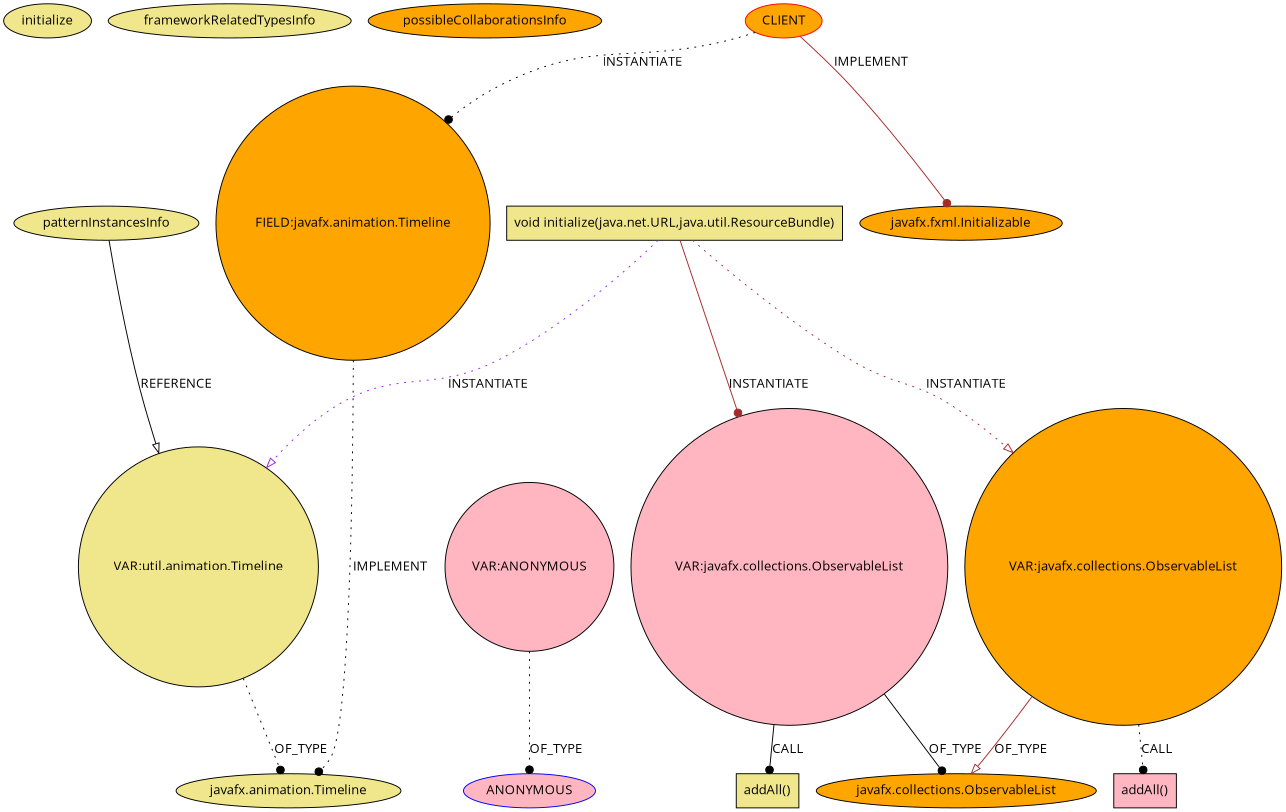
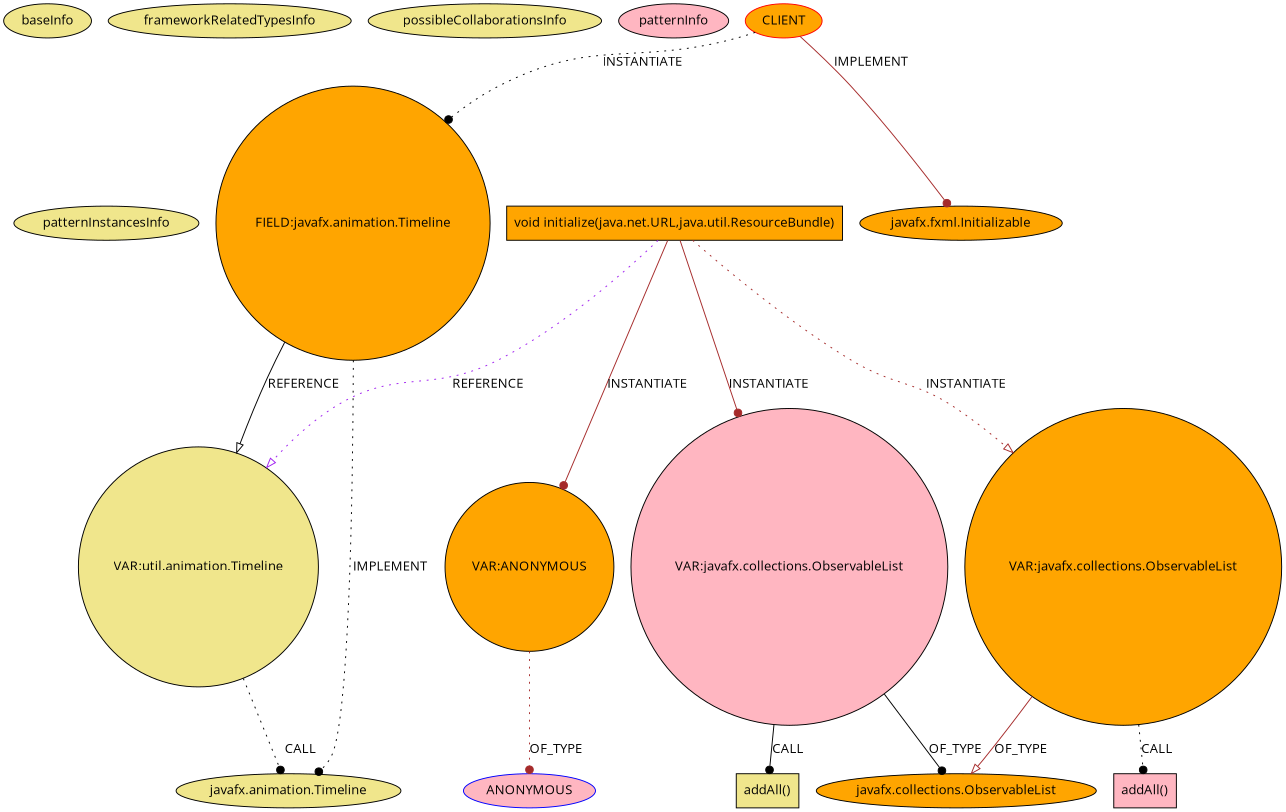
node "initialize": label "initialize" -> "baseInfo"
node "possibleCollaborationsInfo": fillcolor orange -> khaki
node "patternInfo": added
node "void initialize(java.net.URL,java.util.ResourceBundle)": fillcolor khaki -> orange
edge "patternInstancesInfo" -> "VAR:util.animation.Timeline": now "FIELD:javafx.animation.Timeline" -> "VAR:util.animation.Timeline"
edge "void initialize(java.net.URL,java.util.ResourceBundle)" -> "VAR:ANONYMOUS": added, label "INSTANTIATE"
edge "void initialize(java.net.URL,java.util.ResourceBundle)" -> "VAR:util.animation.Timeline": label "INSTANTIATE" -> "REFERENCE"
node "VAR:ANONYMOUS": fillcolor lightpink -> orange
edge "VAR:ANONYMOUS" -> "ANONYMOUS": color black -> brown
edge "VAR:util.animation.Timeline" -> "javafx.animation.Timeline": label "OF_TYPE" -> "CALL"
